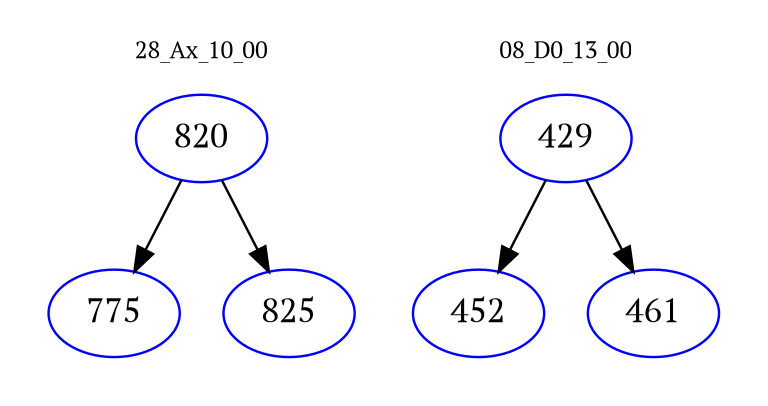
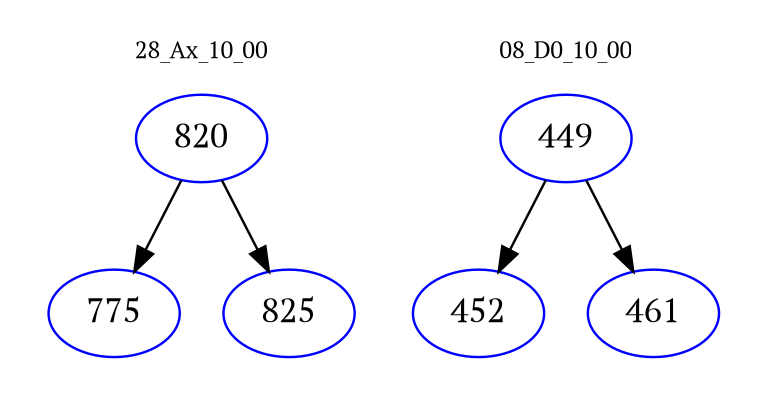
cluster "08_D0_13_00": label "08_D0_13_00" -> "08_D0_10_00"
node "429": label "429" -> "449"
